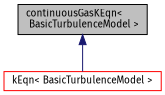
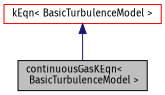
edge "kEqn< BasicTurbulenceModel >" -> "continuousGasKEqn< BasicTurbulenceModel >": reversed
